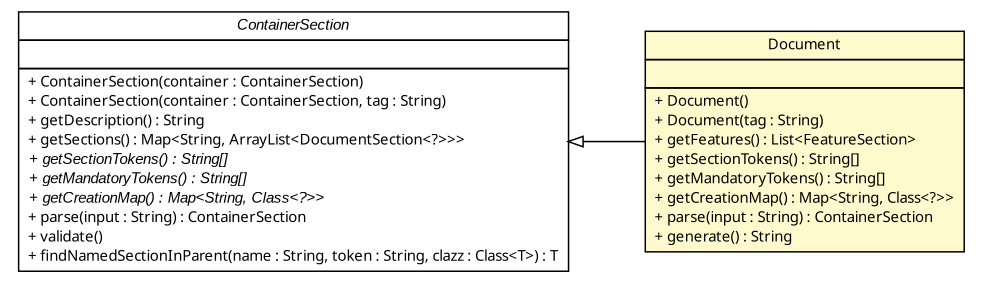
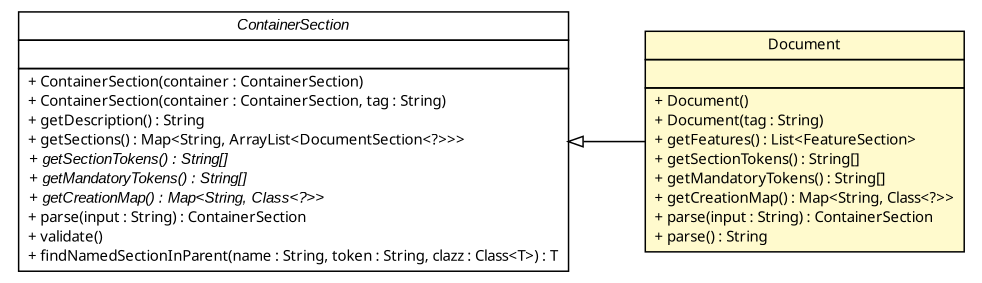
node "Document": text "+ generate() : String" -> "+ parse() : String"
